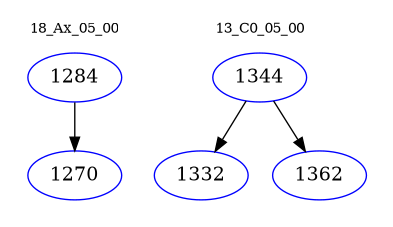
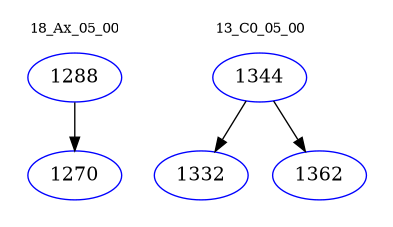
node "1284": label "1284" -> "1288"
